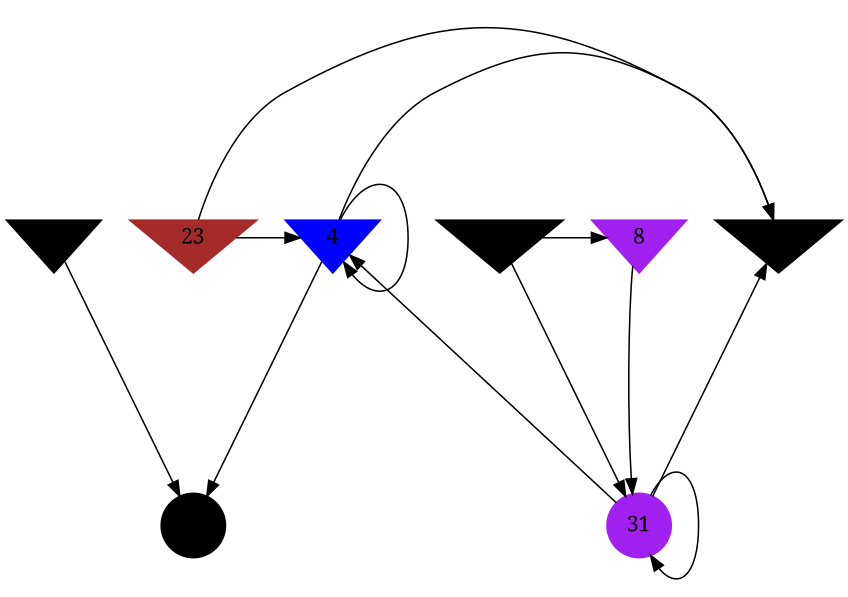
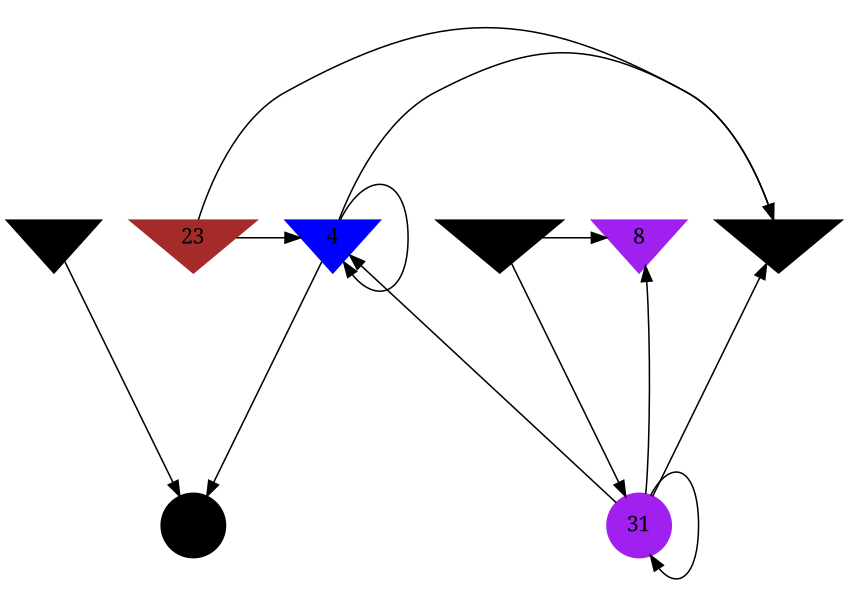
edge "8" -> "31": reversed
